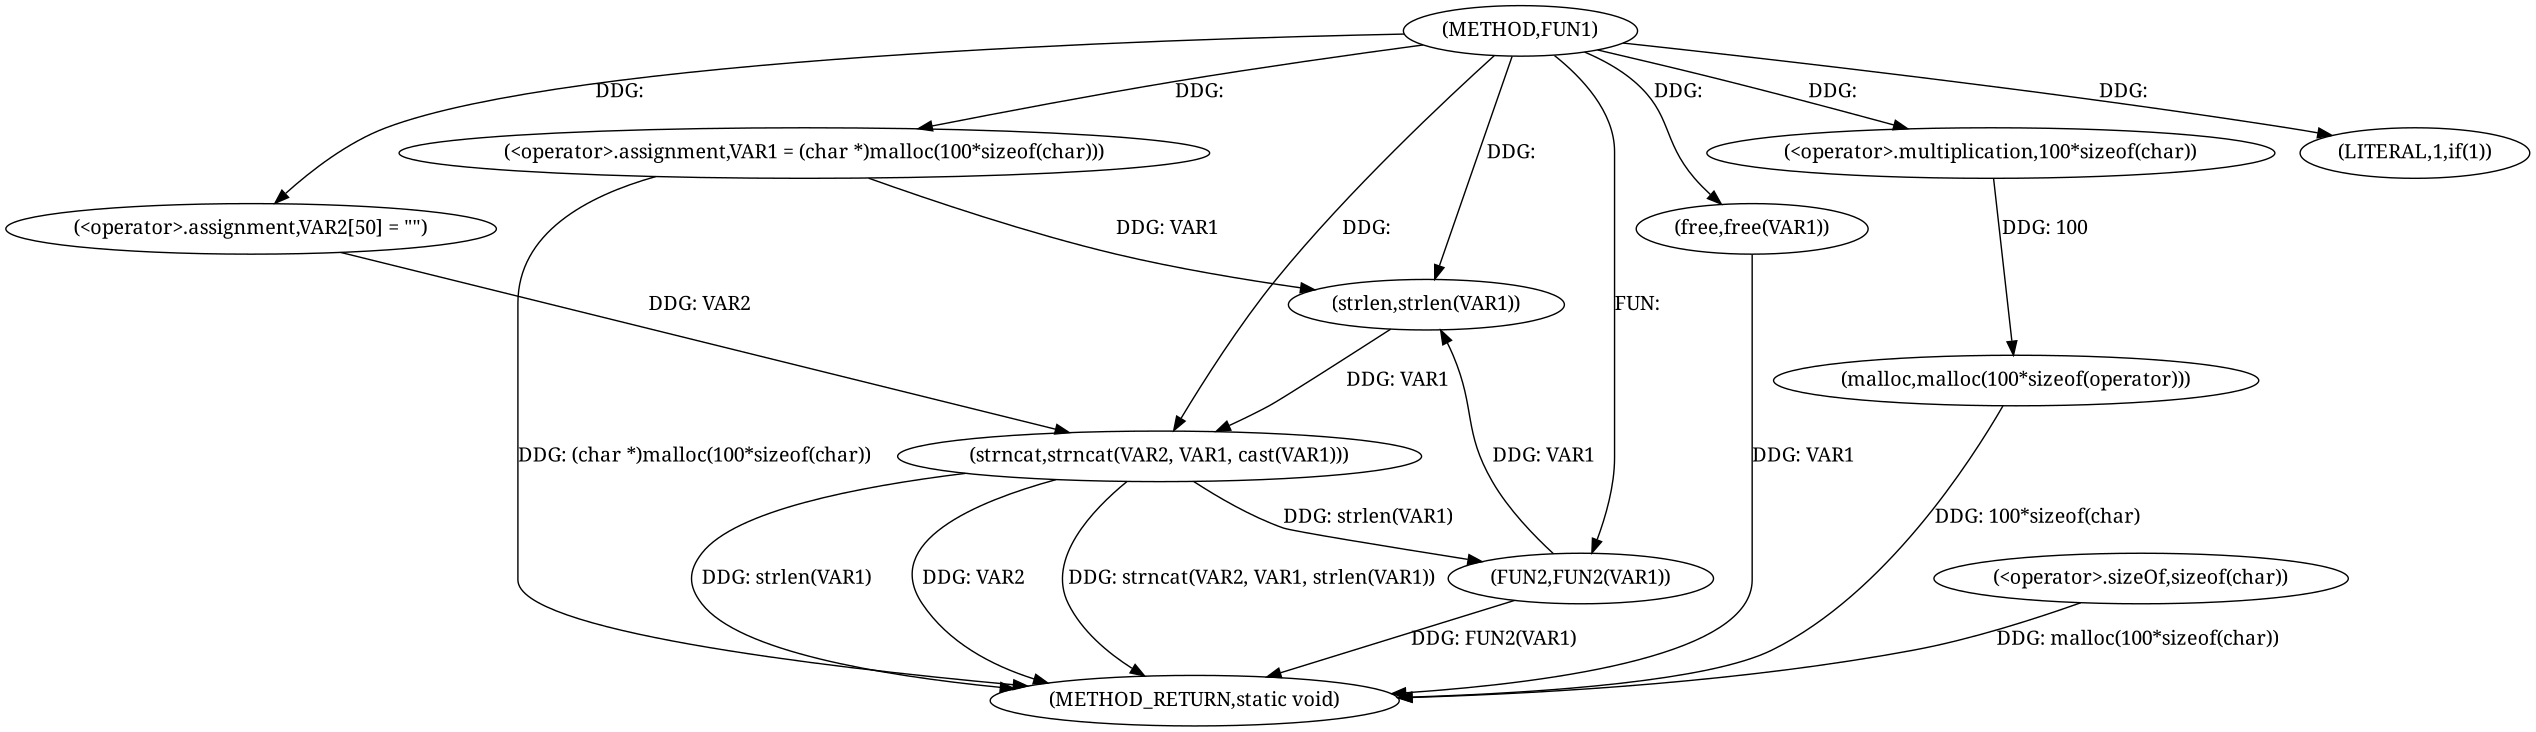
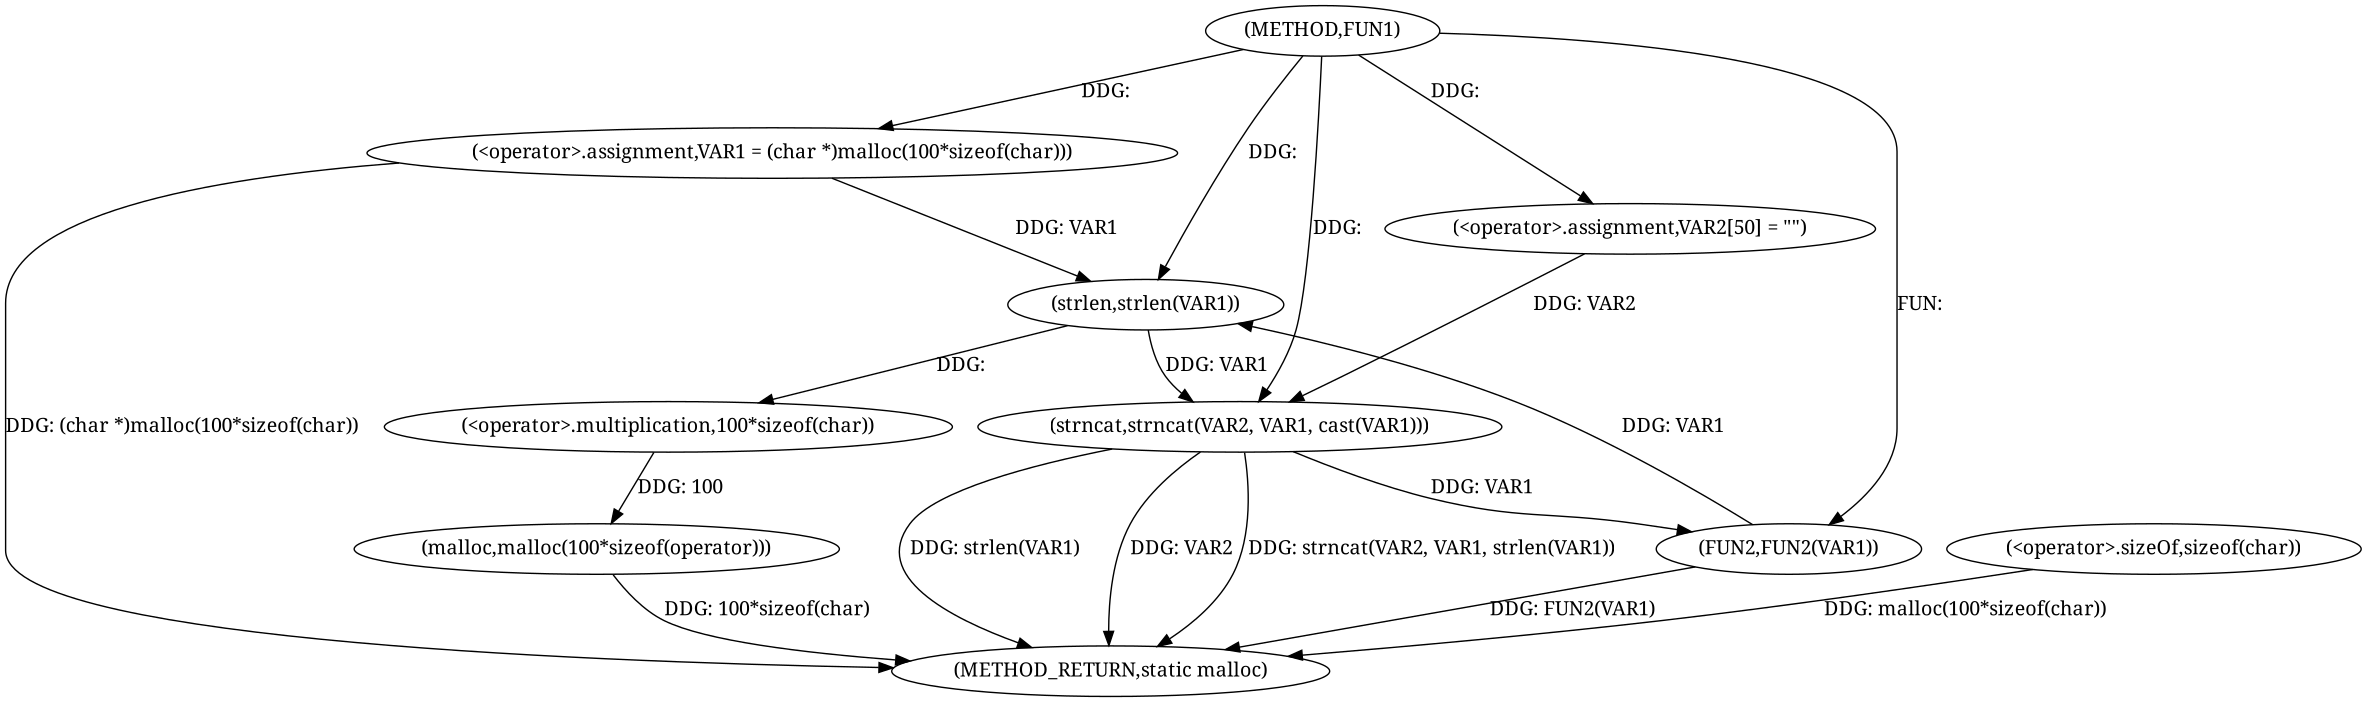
edge "(METHOD,FUN1)" -> "(<operator>.multiplication,100*sizeof(char))": now "(strlen,strlen(VAR1))" -> "(<operator>.multiplication,100*sizeof(char))"
node "(LITERAL,1,if(1))": removed
node "(free,free(VAR1))": removed
edge "(strncat,strncat(VAR2, VAR1, cast(VAR1)))" -> "(FUN2,FUN2(VAR1))": label "DDG: strlen(VAR1)" -> "DDG: VAR1"
node "(METHOD_RETURN,static void)": label "(METHOD_RETURN,static void)" -> "(METHOD_RETURN,static malloc)"
